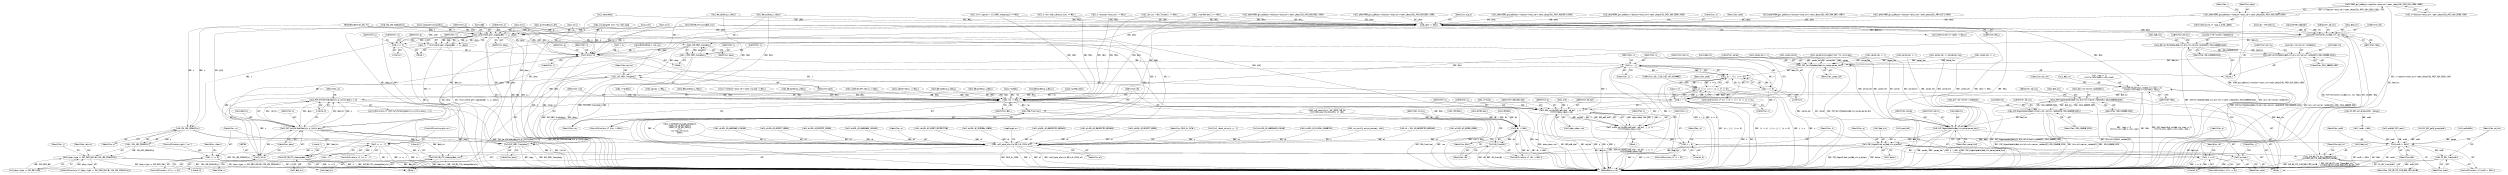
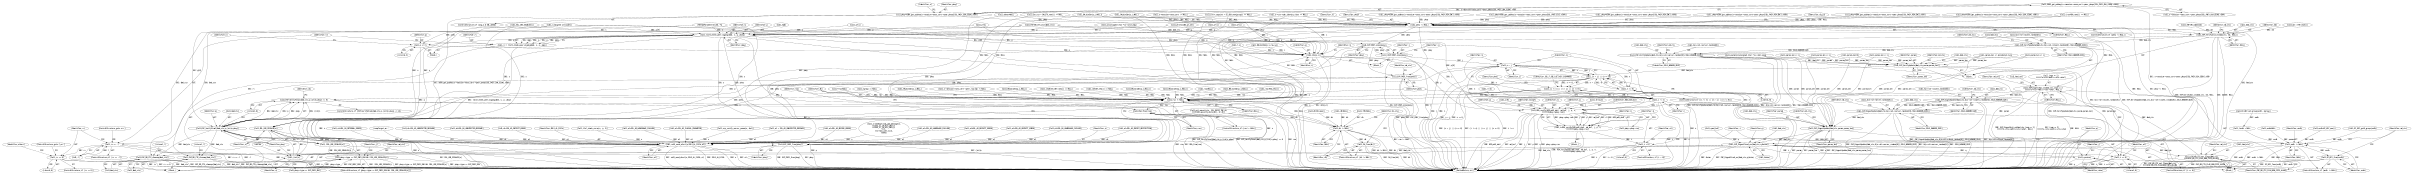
node "(Call,(srvr_ecpoint = EC_POINT_new(group)) == NULL)": label "(Call,(srvr_ecpoint = EC_POINT_new(group)) == NULL)" -> "(Call,(srvr_ecpoint = EC_DSA_new(group)) == NULL)"
edge "(Call,(i != n) || (n > j) || (n <= 0))" -> "(Call,(n > j) || (n <= 0))": now "(ControlStructure,if ((i != n) || (n > j) || (n <= 0)))" -> "(Call,(n > j) || (n <= 0))"
